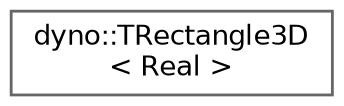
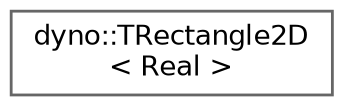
node "dyno::TRectangle3D < Real >": label "dyno::TRectangle3D < Real >" -> "dyno::TRectangle2D < Real >"
